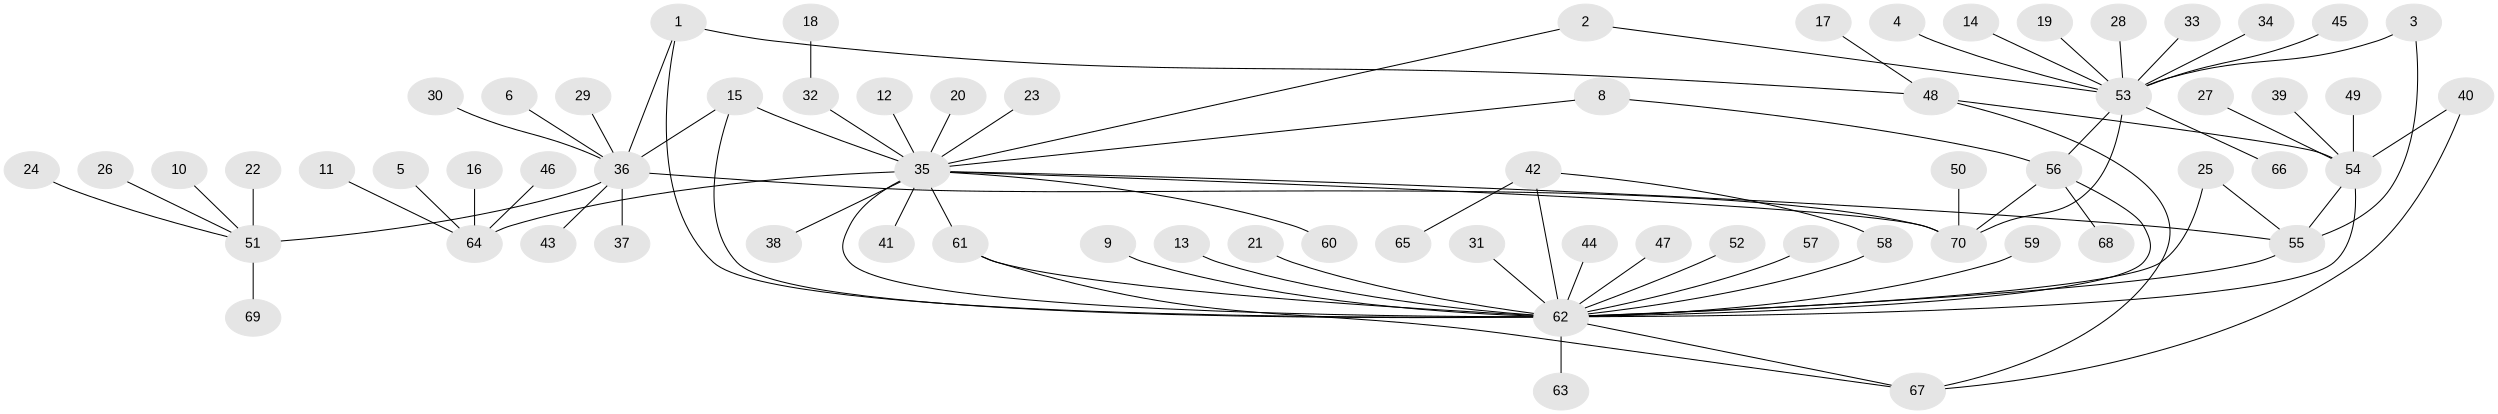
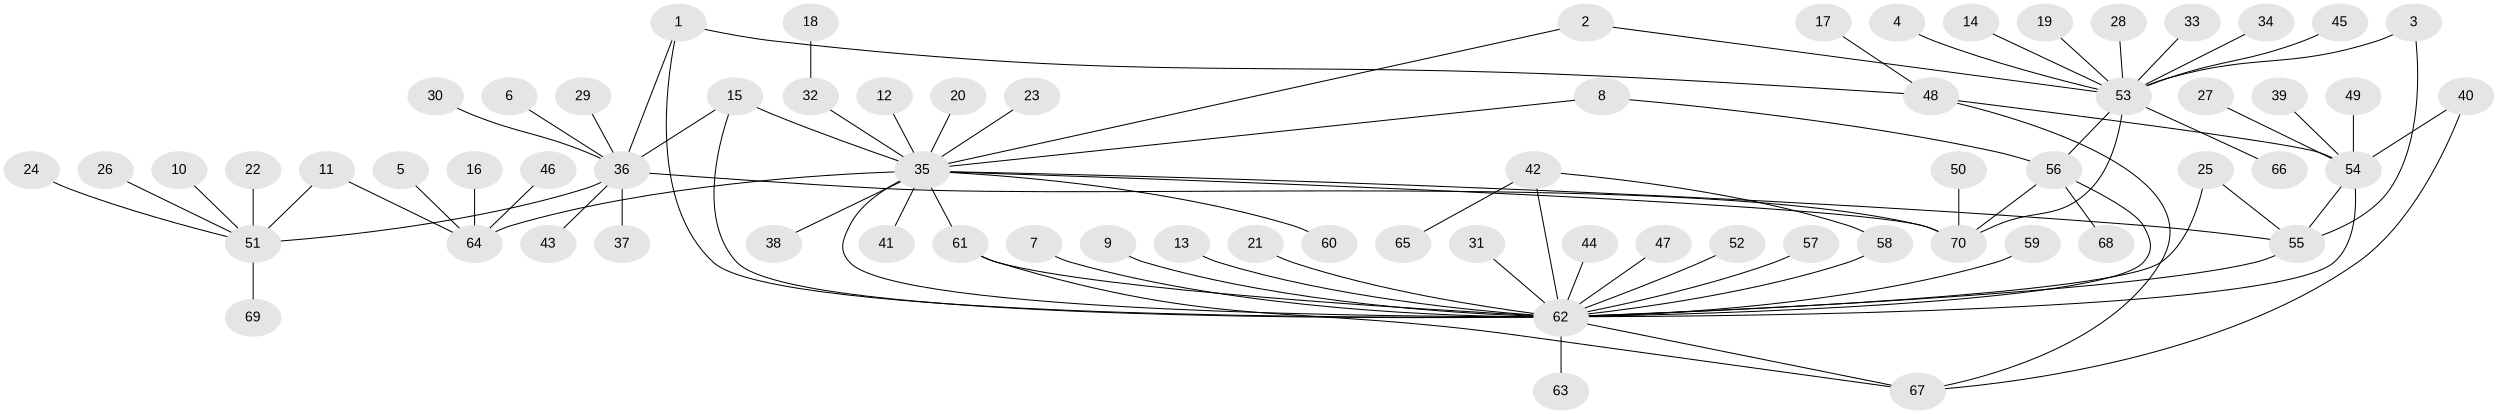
edge "11" -- "51": added
node "7": added
